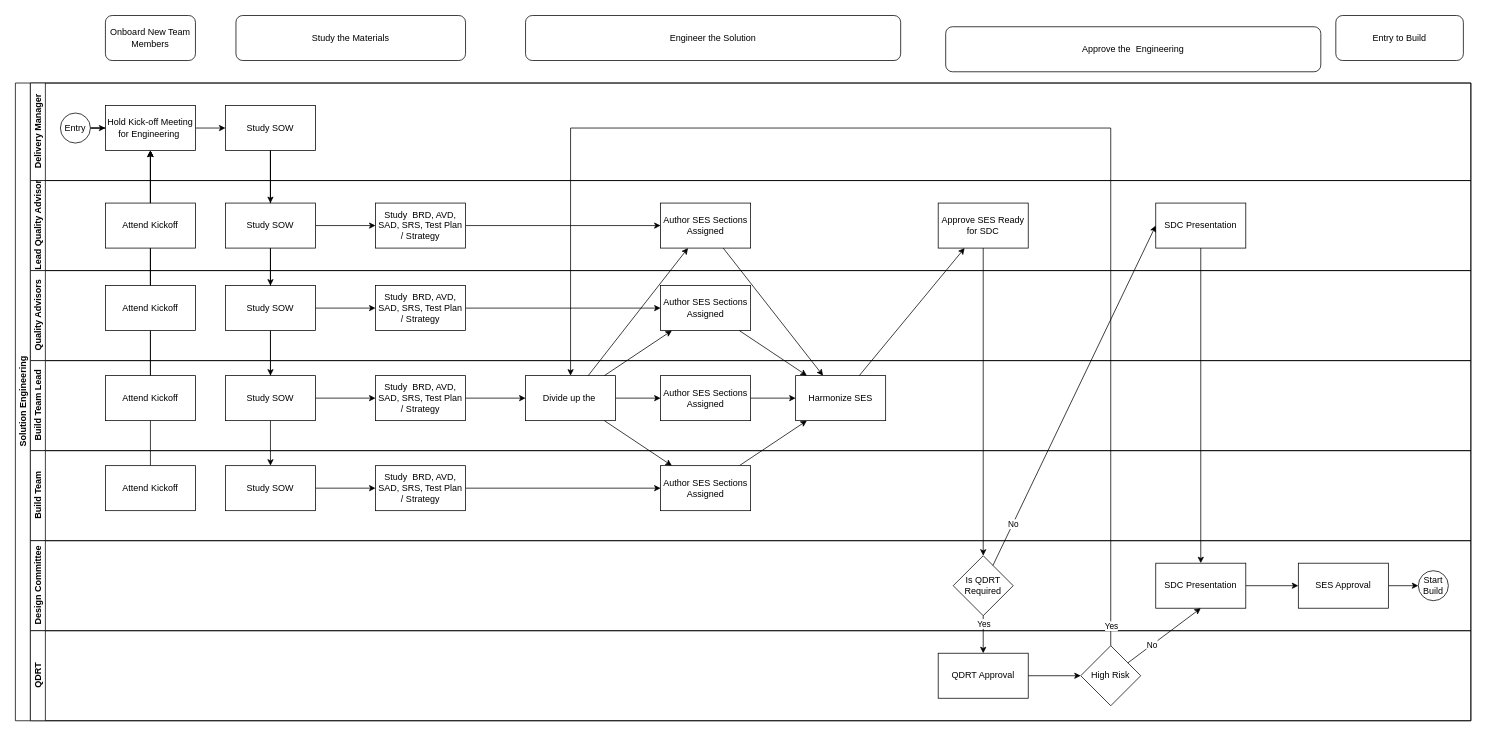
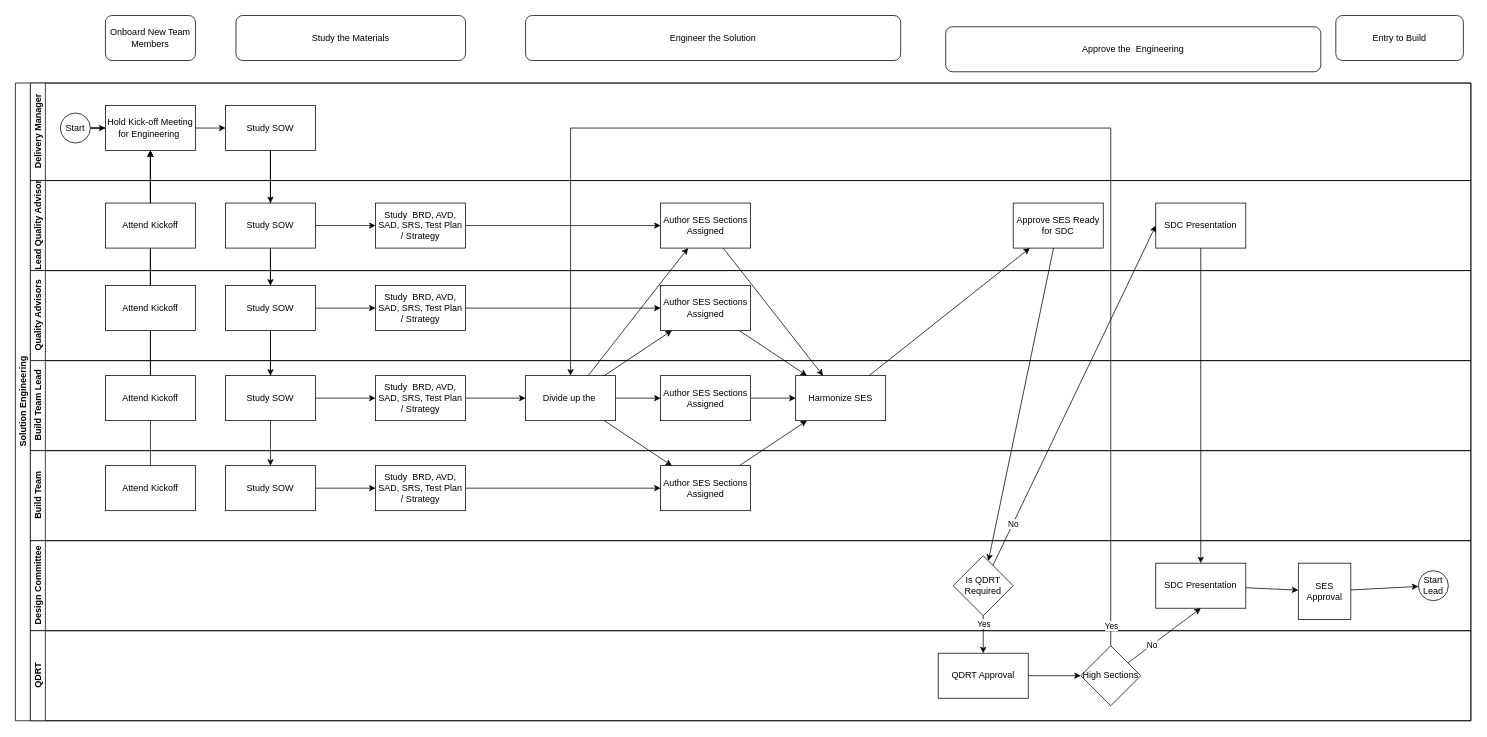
node "Entry": label "Entry" -> "Start"
node "Approve SES Ready for SDC": moved (983, 225) -> (1058, 225)
node "SES Approval": size 90x45 -> 53x56
node "Start Build": label "Start Build" -> "Start Lead"
node "High Risk": label "High Risk" -> "High Sections"
